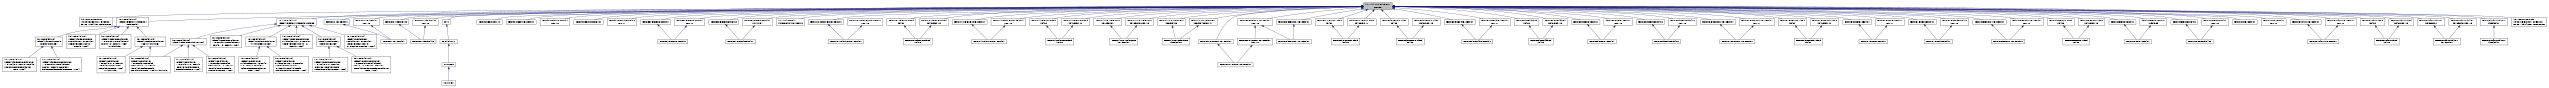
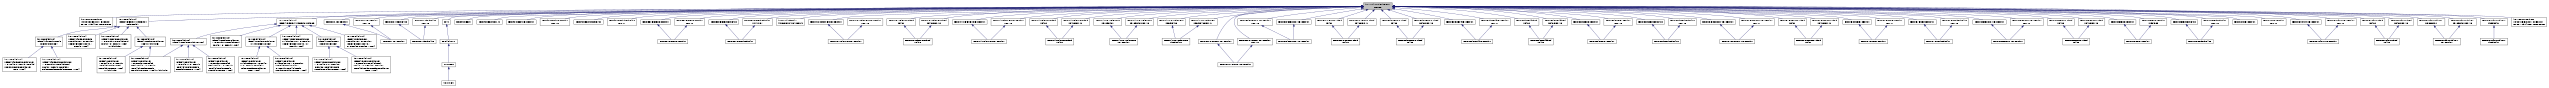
edge "test_replace_copy_bad _alloc_async" -> "hpx::util::make_iterator _range": added
node "test_for_each": added
node "hpx::util::detail:: histogram_impl::result": label "hpx::util::detail:: histogram_impl::result" -> "host::util::detail:: histogram_impl::result"
edge "test_remove_copy_exception _async" -> "test_replace_copy_exception _async": now "test_remove_copy_exception _async" -> "hpx::util::make_iterator _range"
